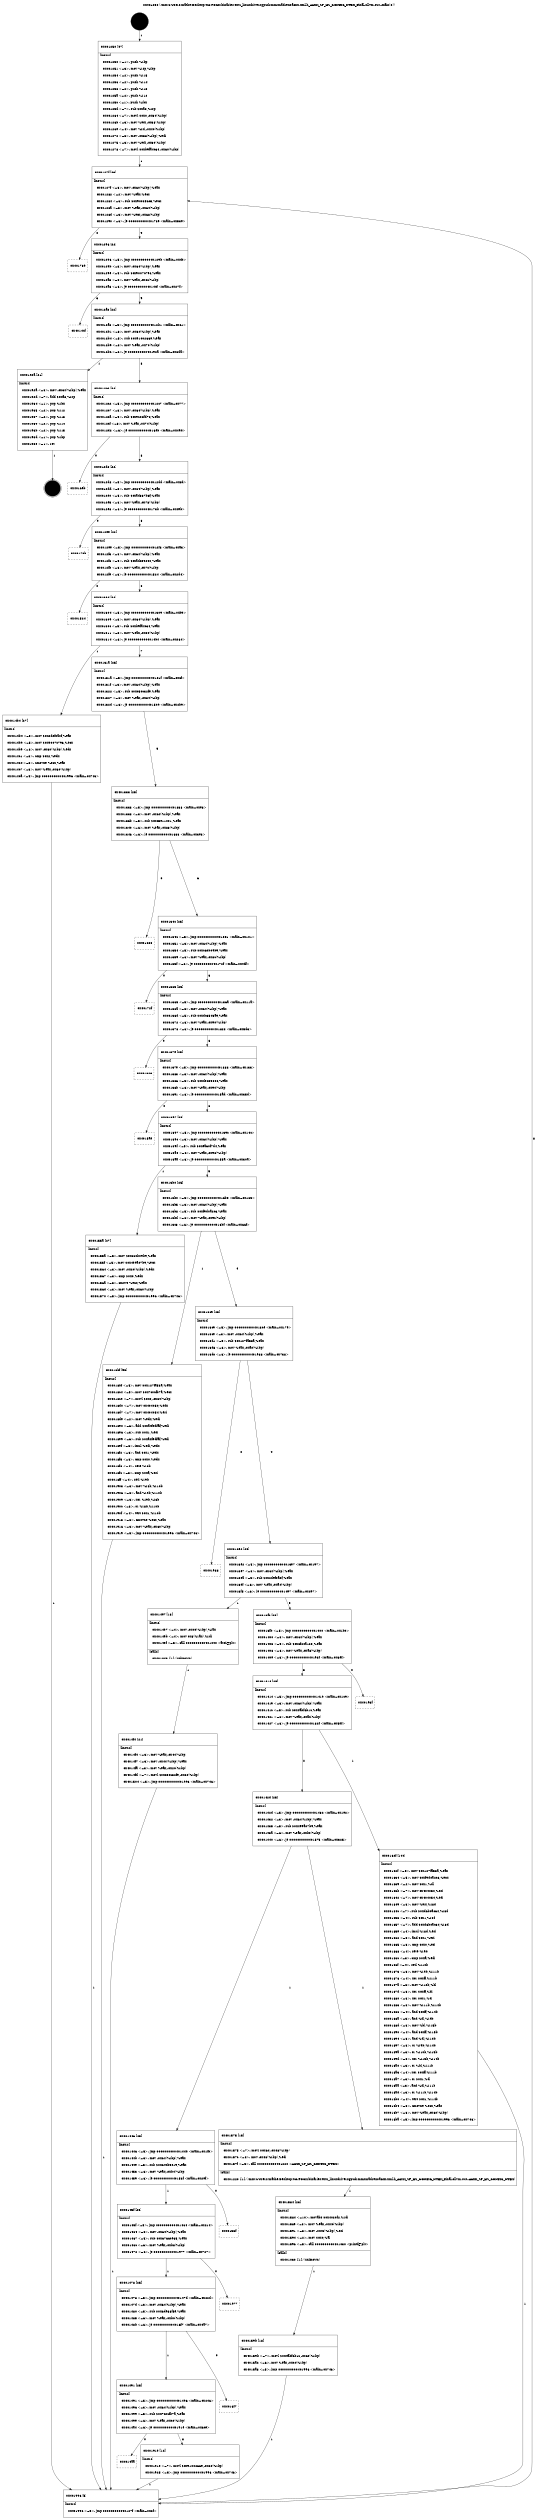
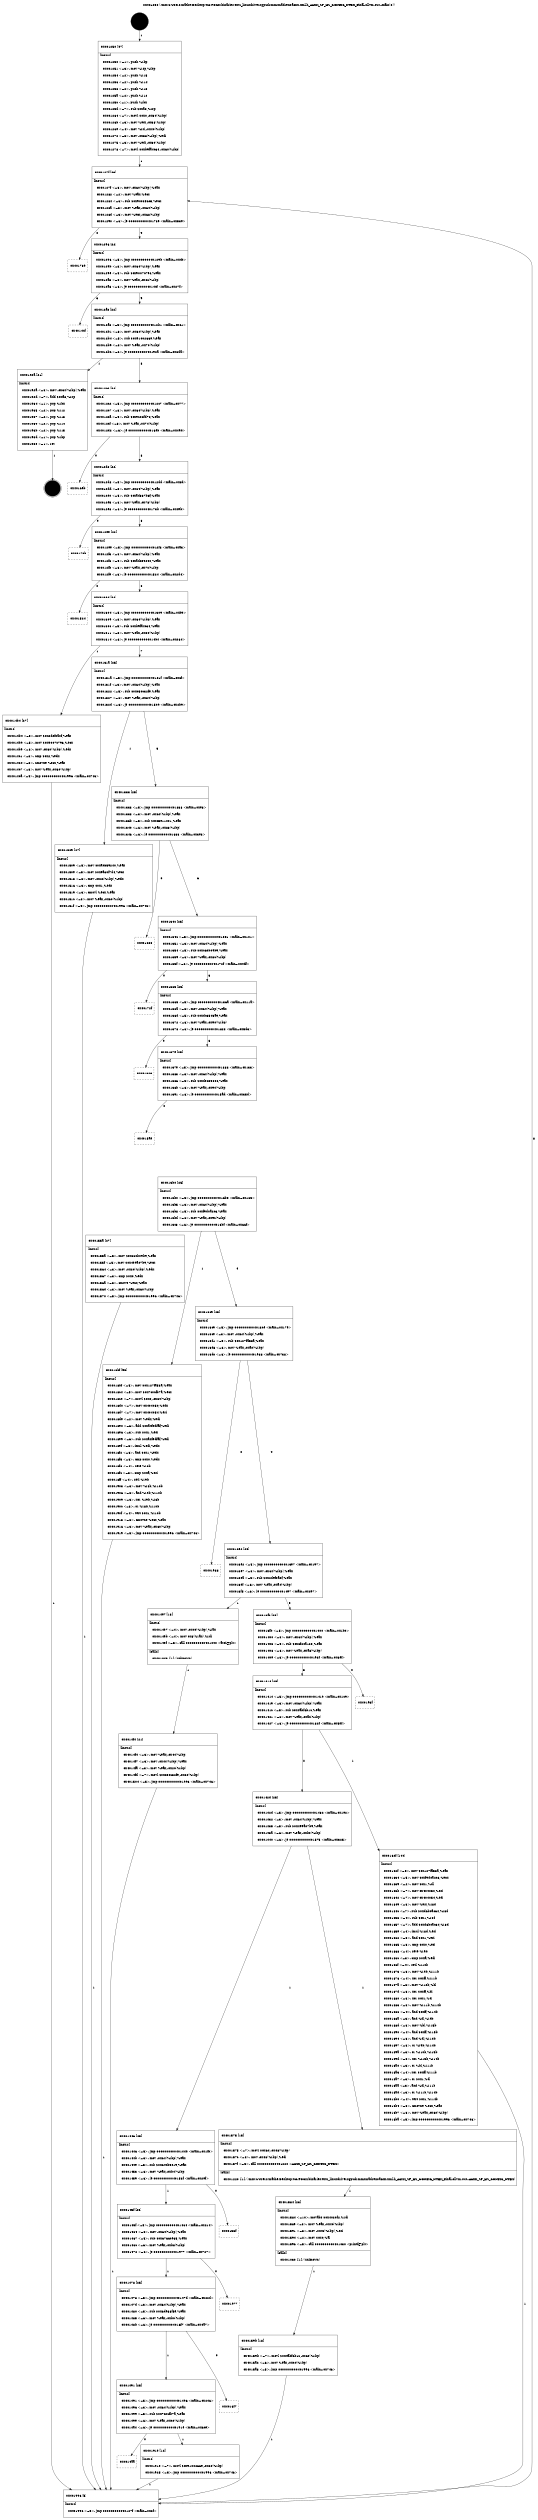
node "0x401509 [27]": added
node "0x401397 [25]": removed
edge "0x401491 [25]" -> "0x40191e [12]": label " 8" -> " 1"
